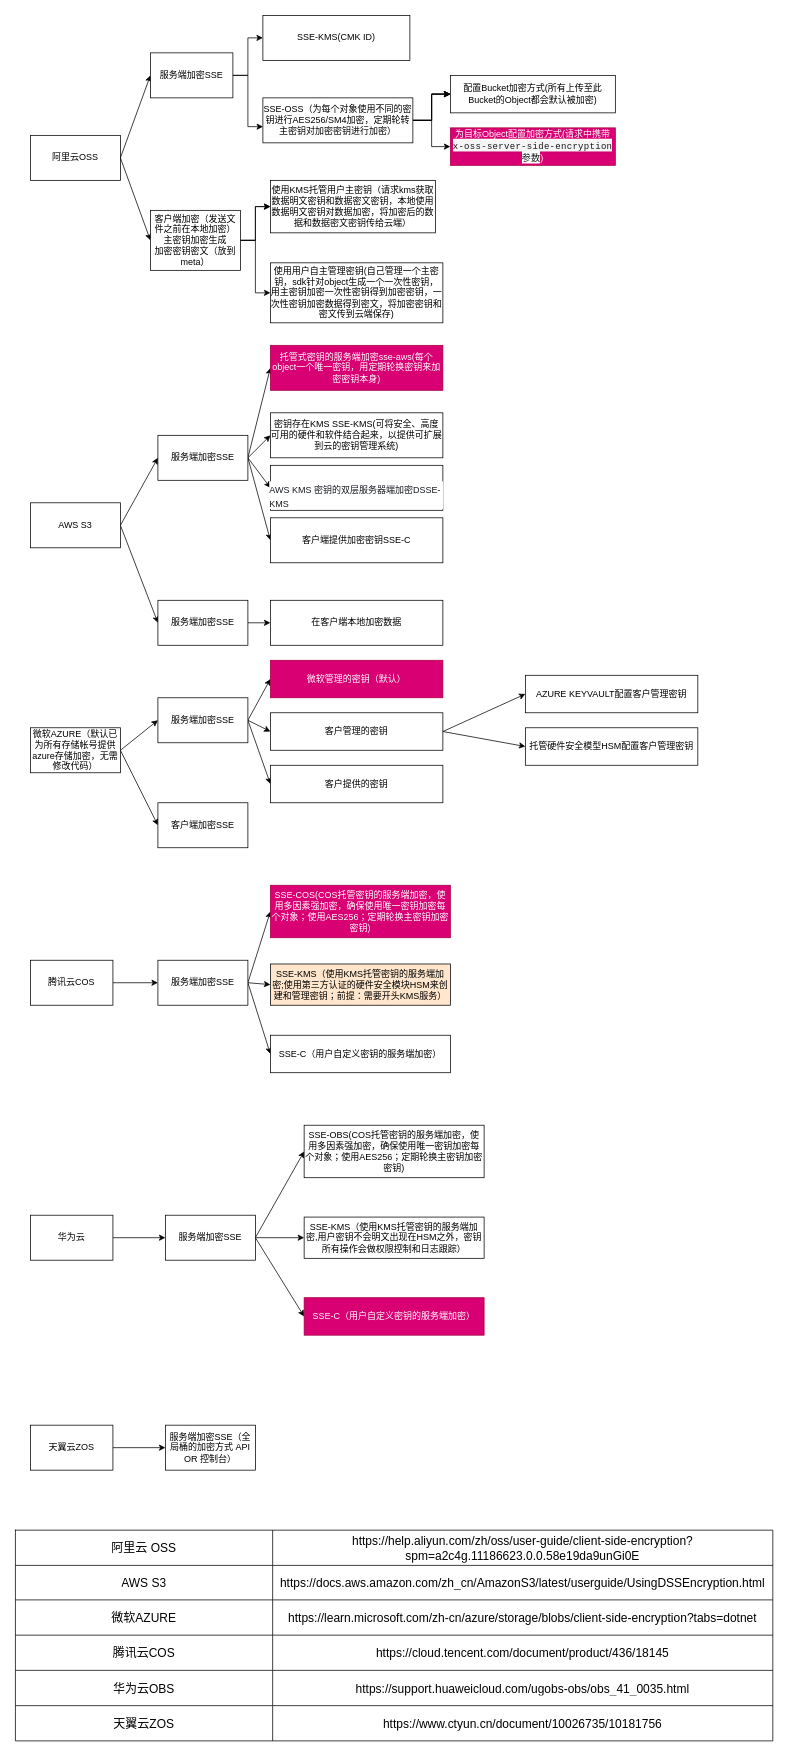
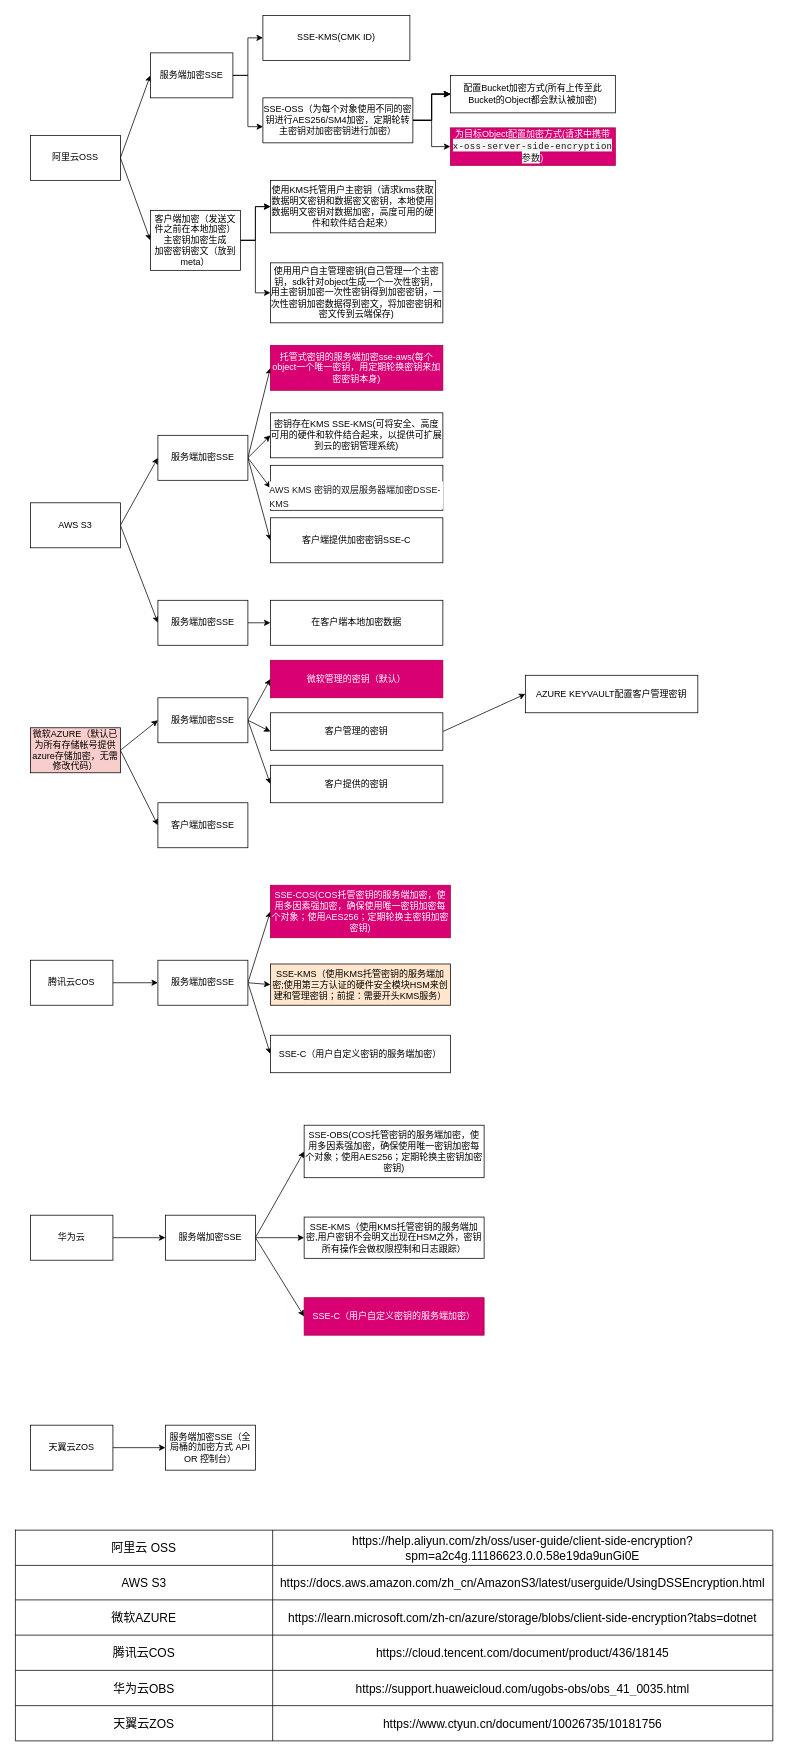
node "使用KMS托管用户主密钥（请求kms获取数据明文密钥和数据密文密钥，本地使用数据明文密钥对数据加密，将加密后的数据和数据密文密钥传给云端）": label "使用KMS托管用户主密钥（请求kms获取数据明文密钥和数据密文密钥，本地使用数据明文密钥对数据加密，将加密后的数据和数据密文密钥传给云端）" -> "使用KMS托管用户主密钥（请求kms获取数据明文密钥和数据密文密钥，本地使用数据明文密钥对数据加密，高度可用的硬件和软件结合起来）"
edge "客户管理的密钥" -> "托管硬件安全模型HSM配置客户管理密钥": removed
node "托管硬件安全模型HSM配置客户管理密钥": removed
node "微软AZURE（默认已为所有存储帐号提供azure存储加密，无需修改代码）": fillcolor #ffffff -> #f8cecc
